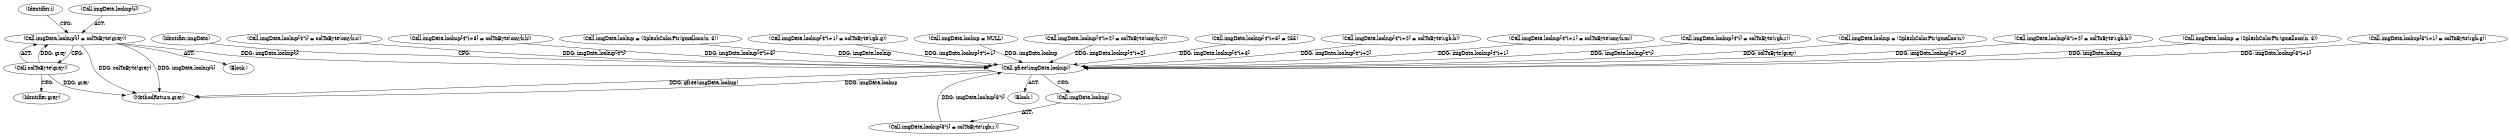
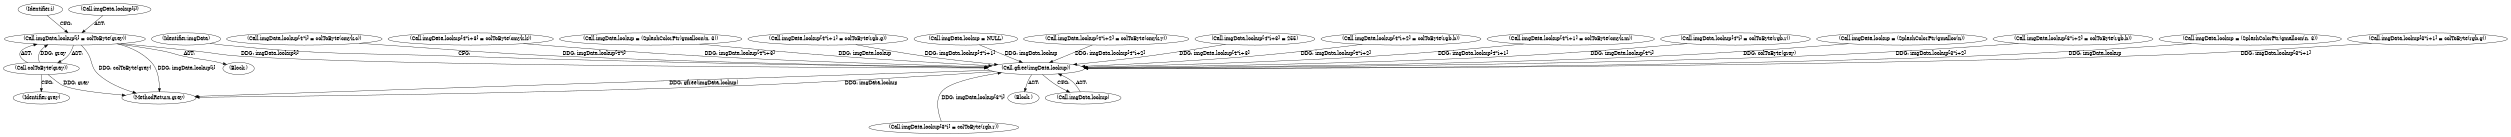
edge "(Call,imgData.lookup[i] = colToByte(gray))" -> "(Call,colToByte(gray))": label "CFG: " -> "AST: "
edge "(Call,imgData.lookup)" -> "(Call,imgData.lookup[3*i] = colToByte(rgb.r))": now "(Call,imgData.lookup)" -> "(Call,gfree(imgData.lookup))"
